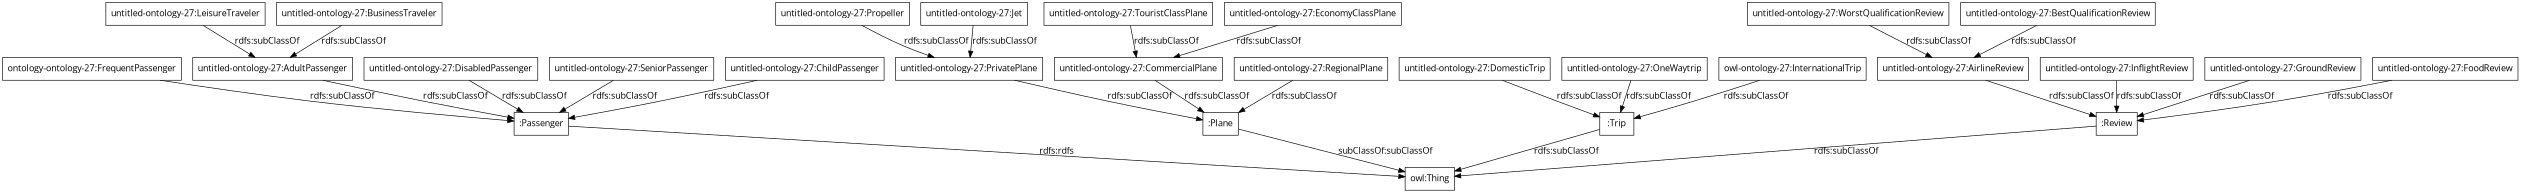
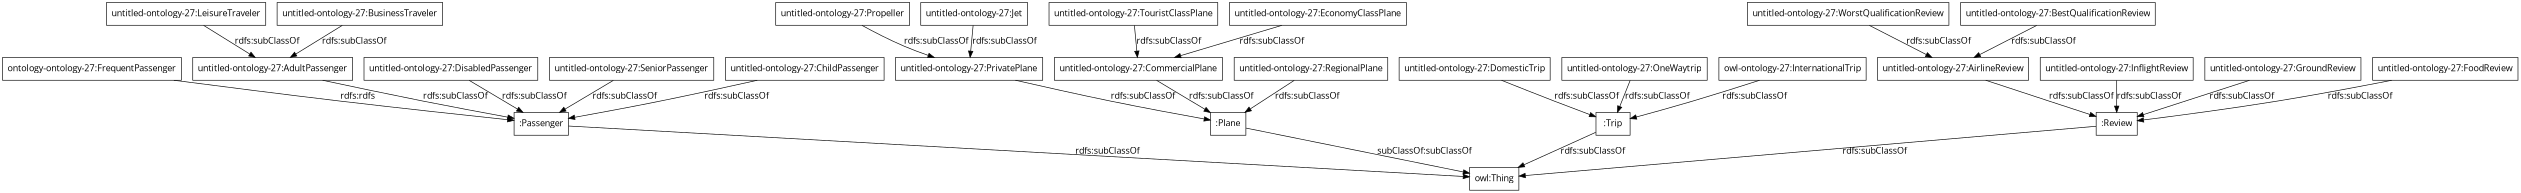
edge "ontology-ontology-27:FrequentPassenger" -> ":Passenger": label "rdfs:subClassOf" -> "rdfs:rdfs"
edge ":Passenger" -> "owl:Thing": label "rdfs:rdfs" -> "rdfs:subClassOf"
